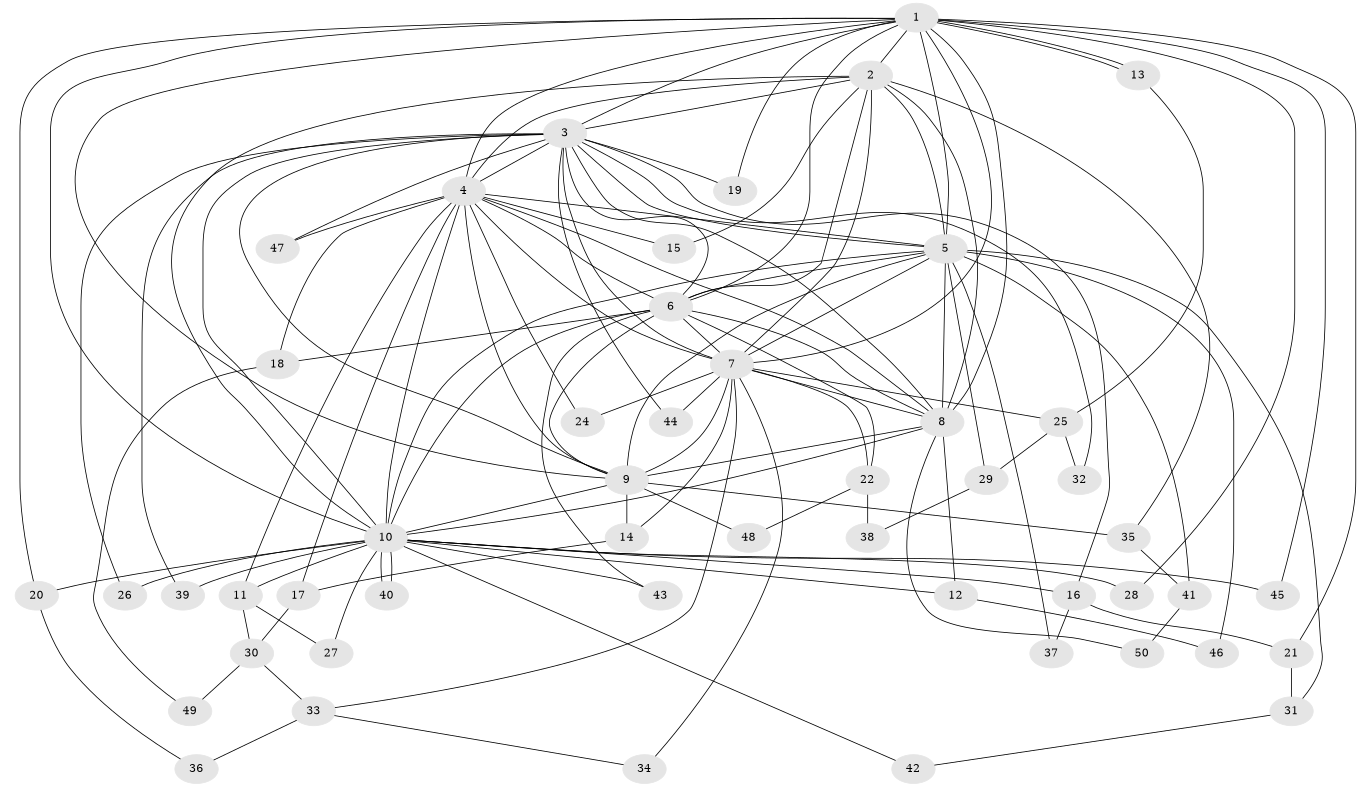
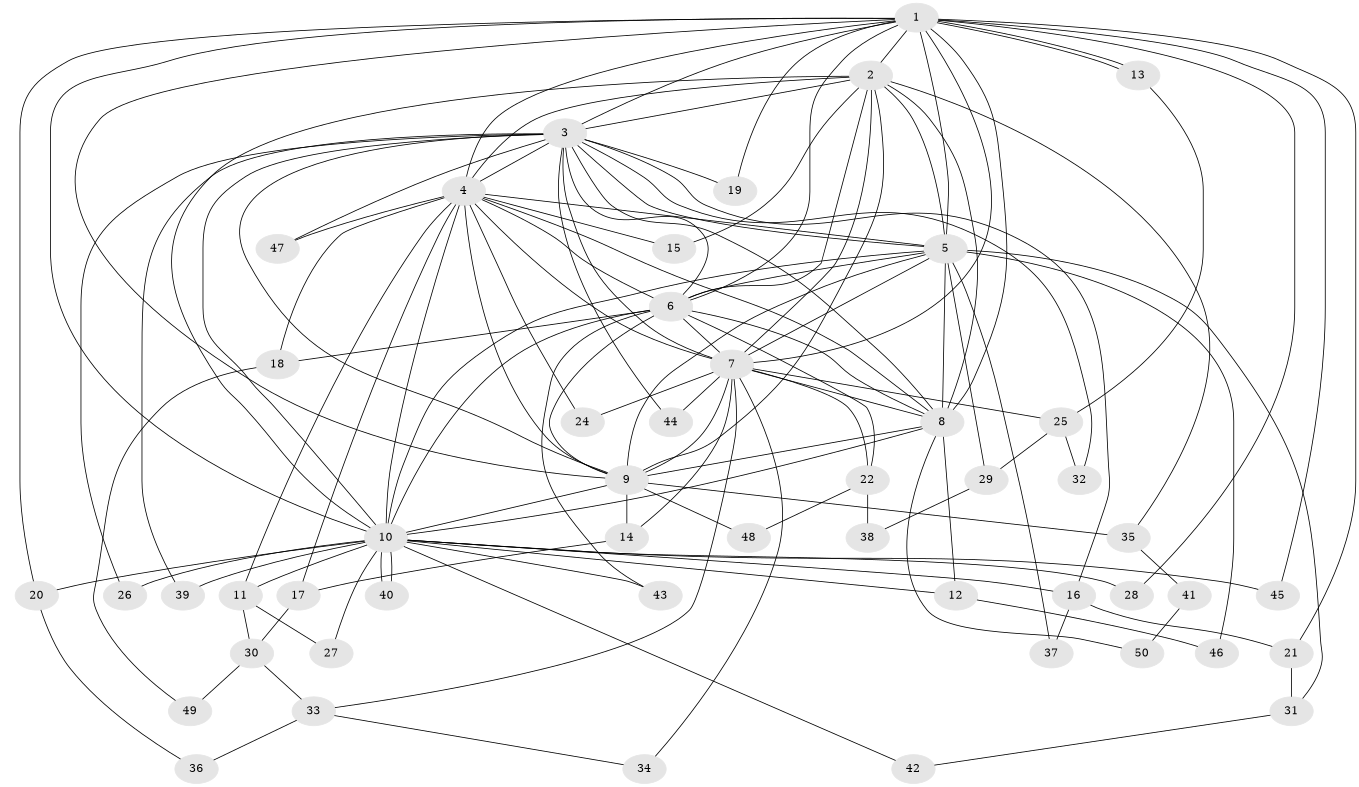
edge "2" -- "9": added
edge "5" -- "41": removed
